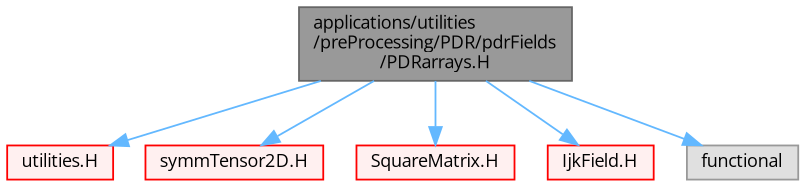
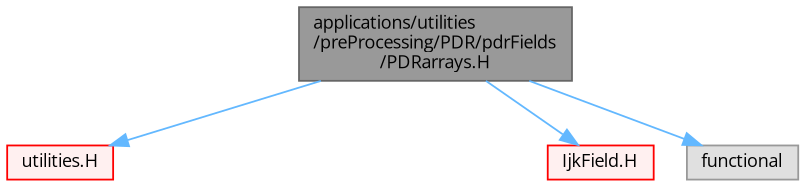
node "symmTensor2D.H": removed
node "SquareMatrix.H": removed
